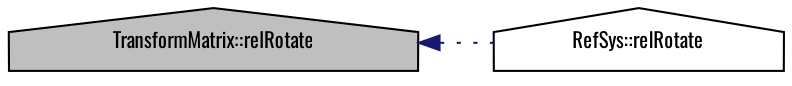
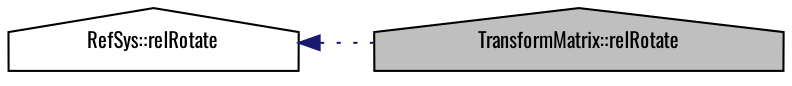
edge "RefSys::relRotate" -> "TransformMatrix::relRotate": reversed
